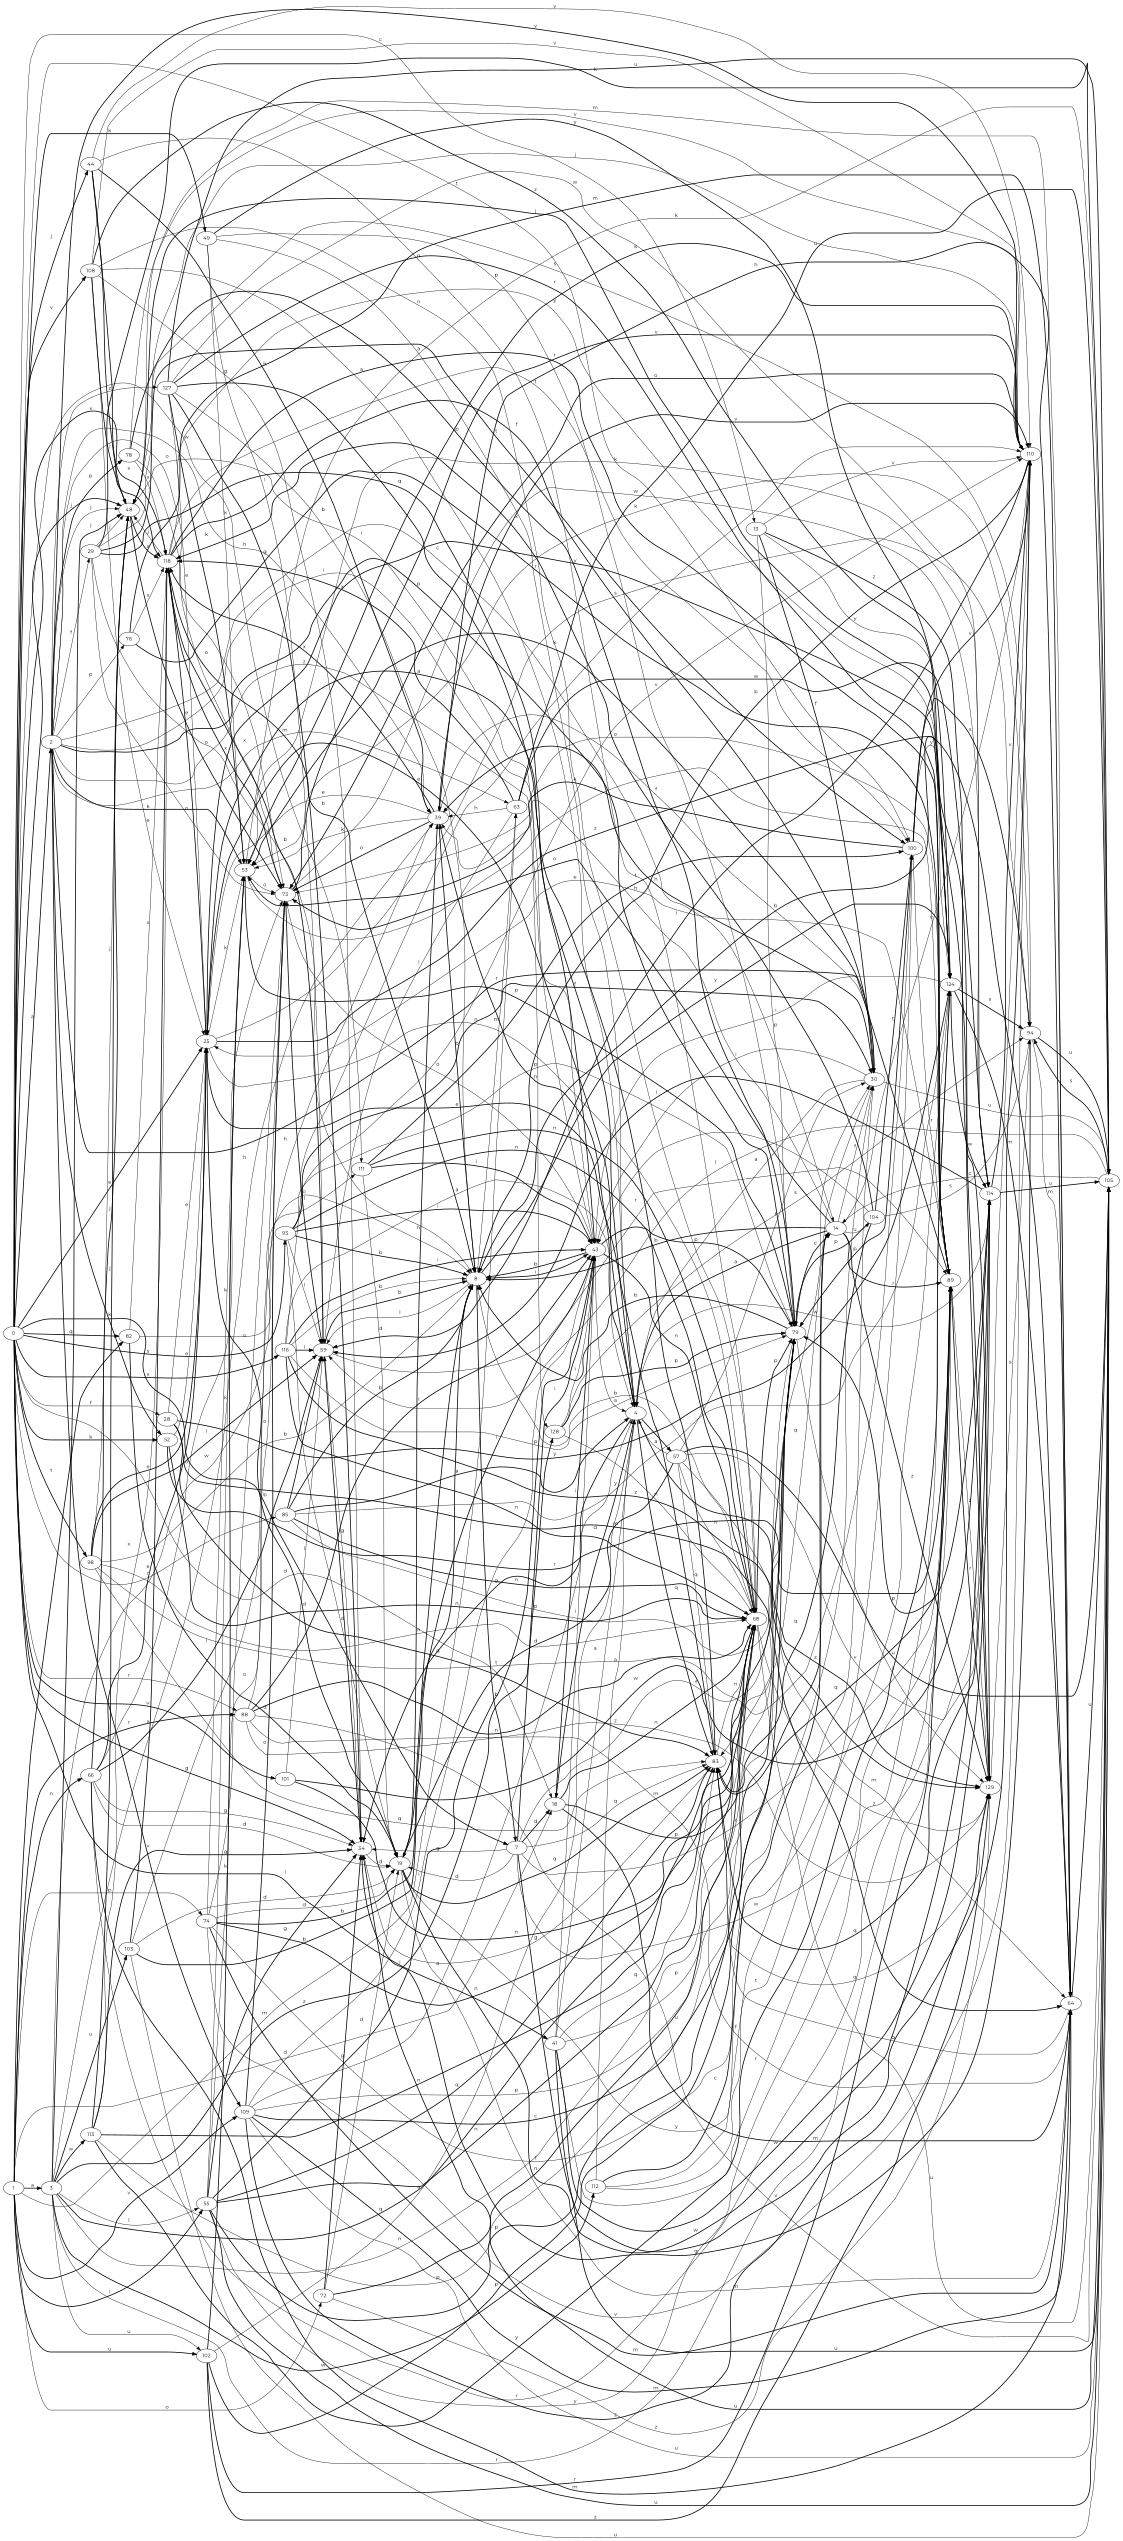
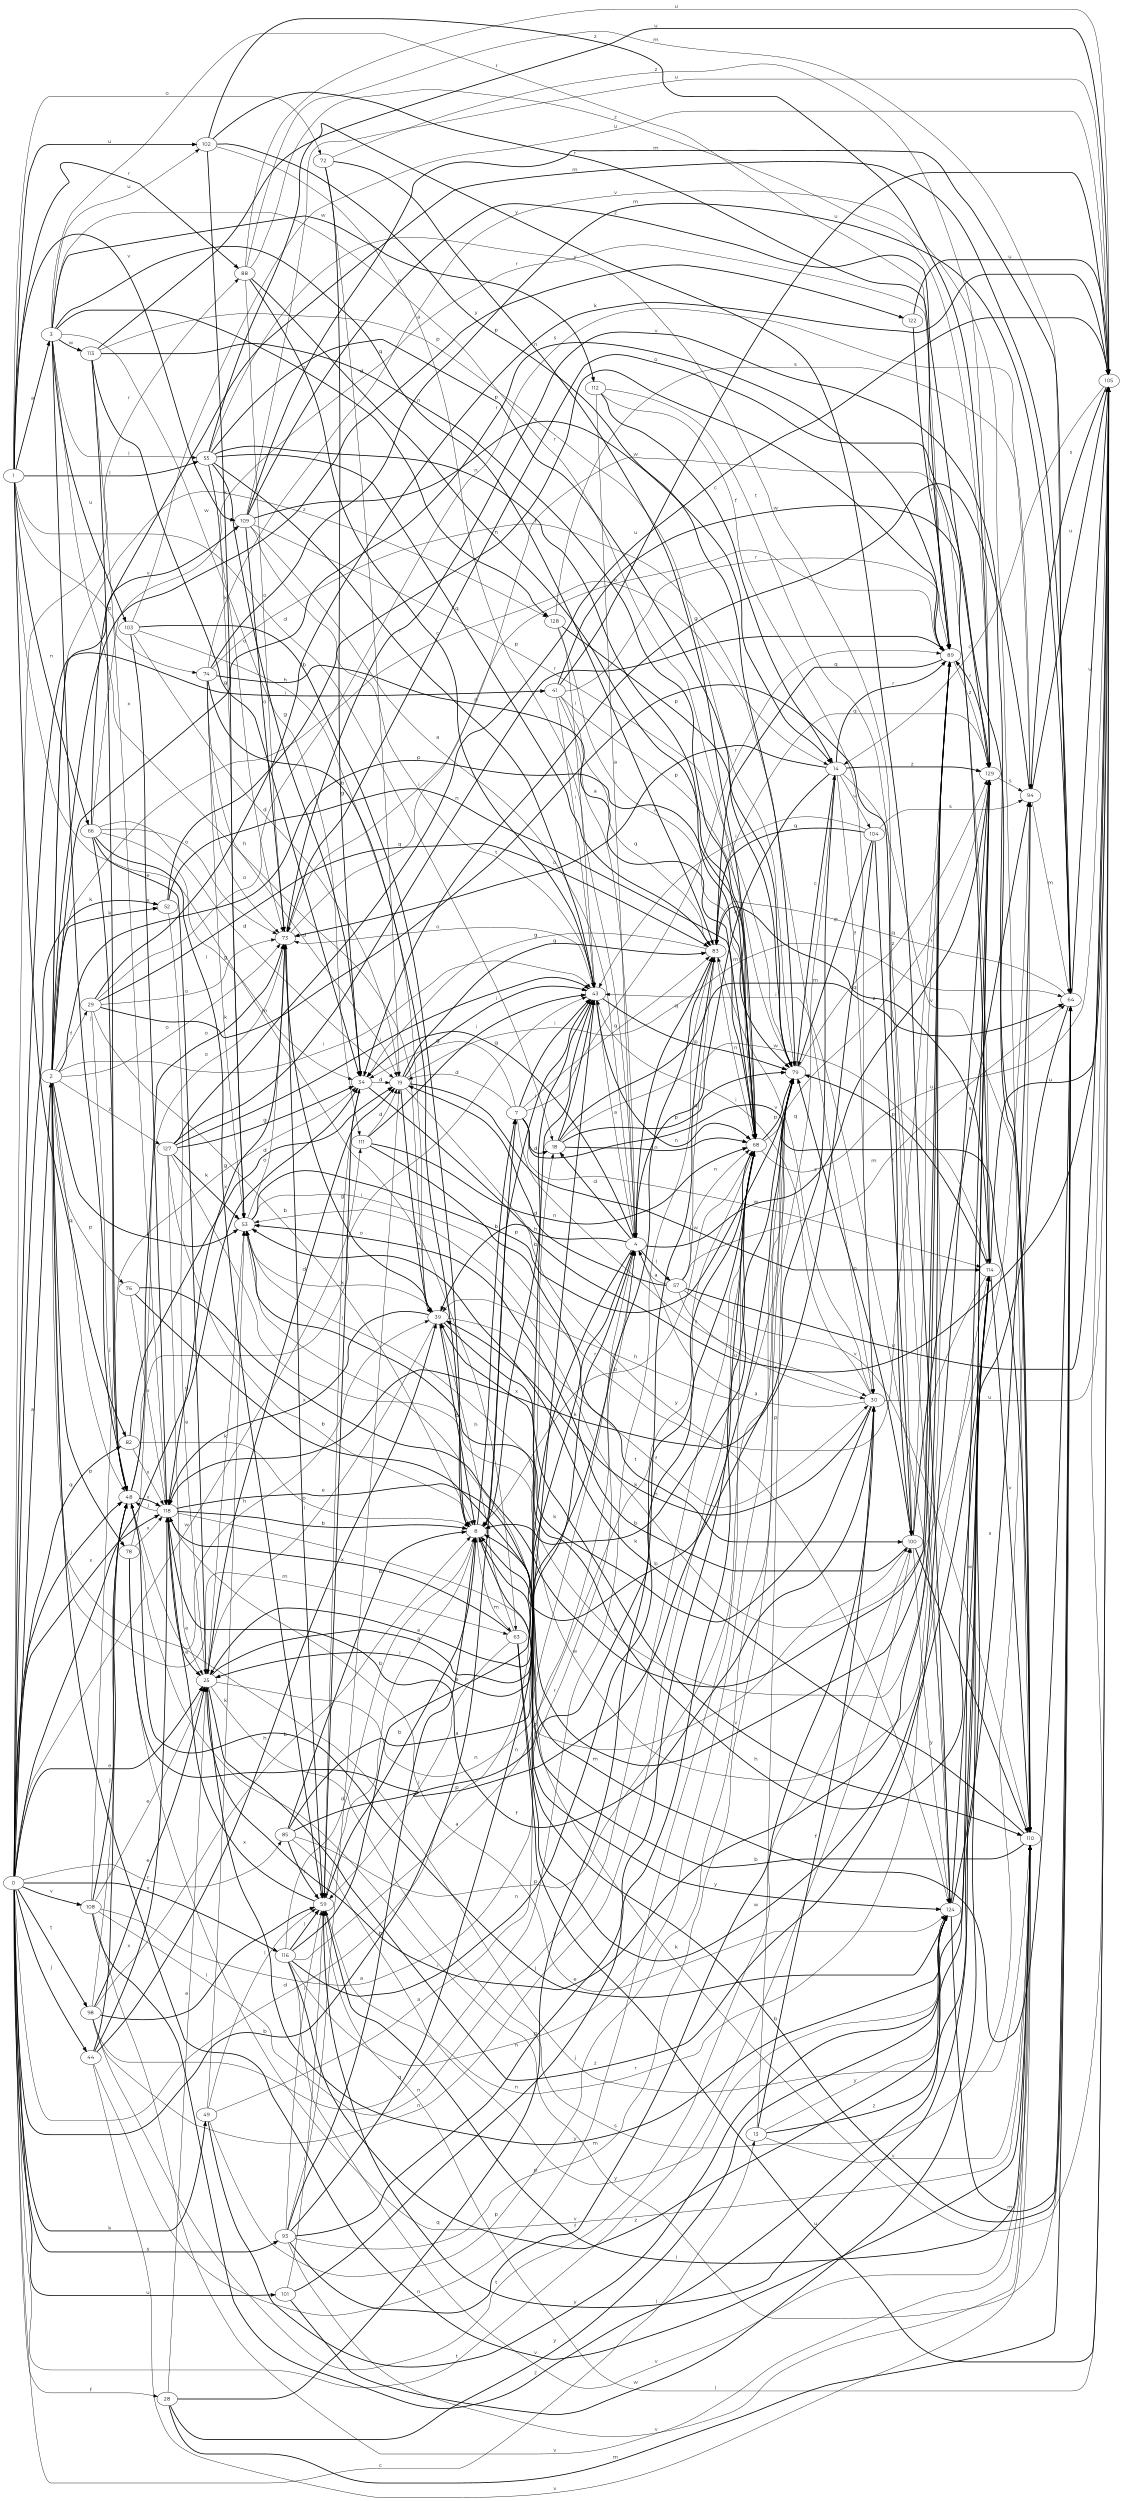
node "122": added
edge "89" -> "25": style solid -> bold
edge "4" -> "114": now "18" -> "114"
